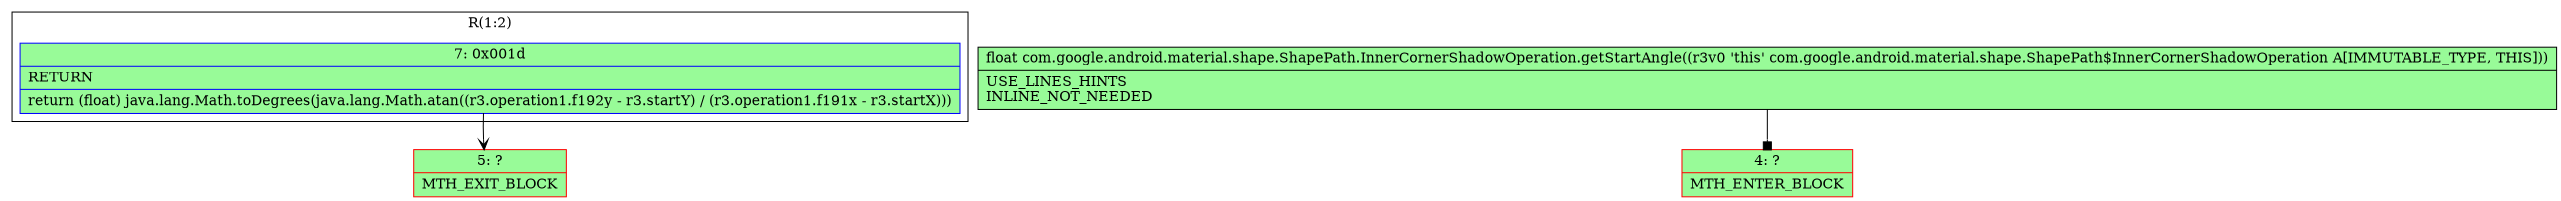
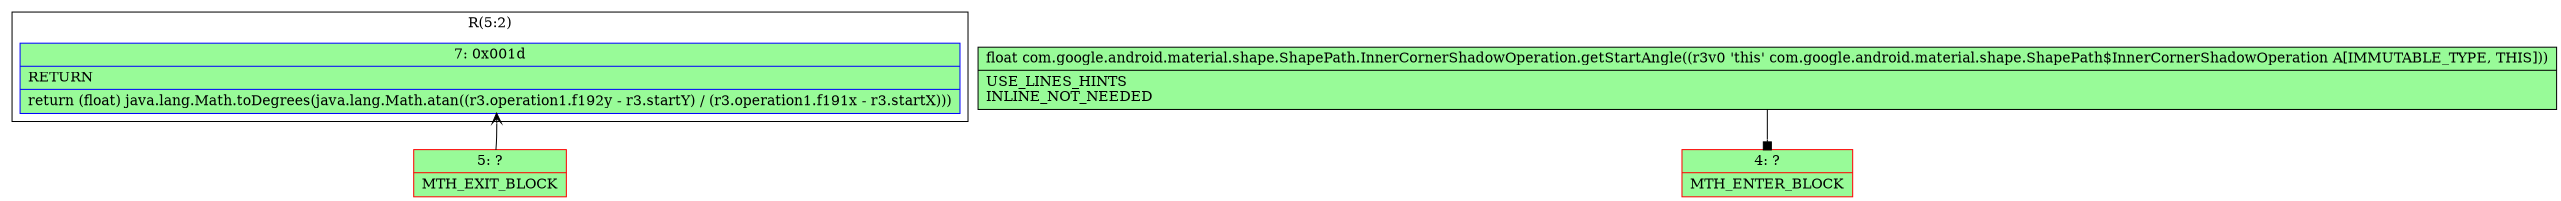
cluster "R(1:2)": label "R(1:2)" -> "R(5:2)"
edge "7: 0x001d" -> "5: ?": reversed
